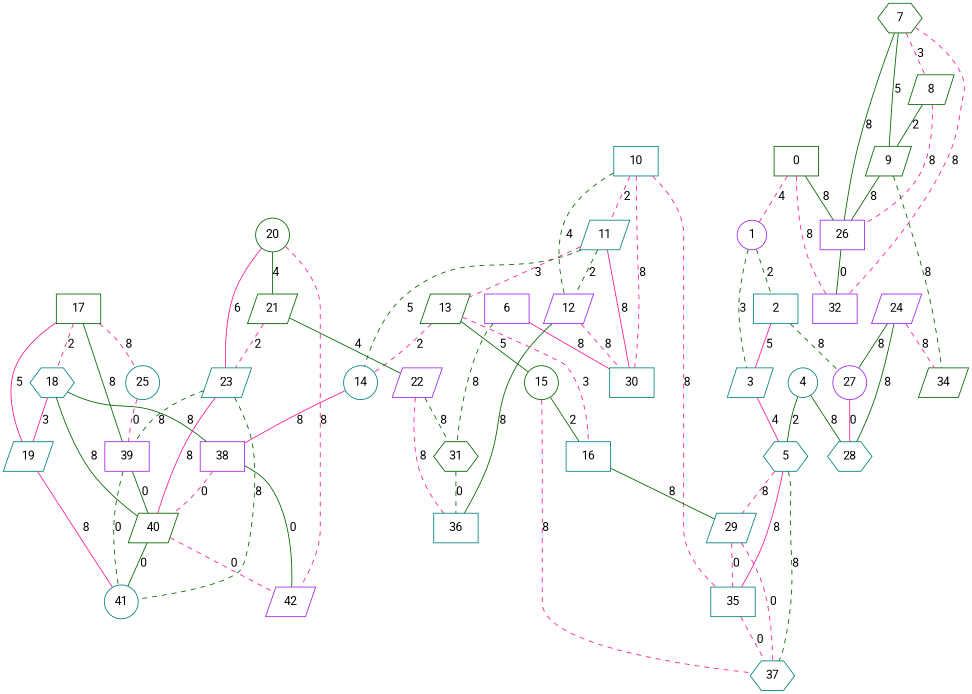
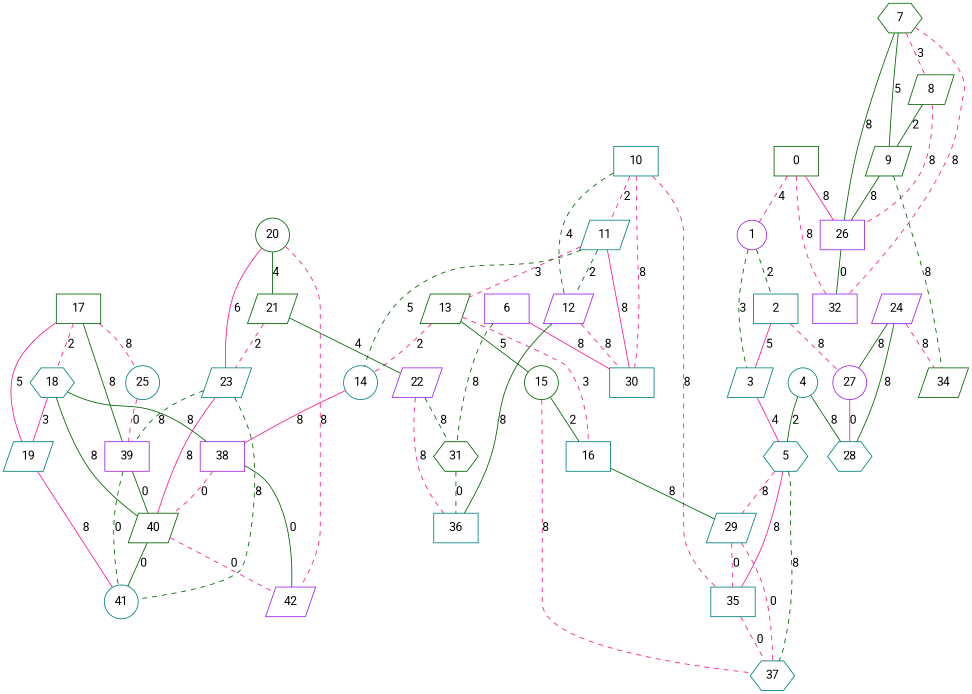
edge "0" -- "26": color darkgreen -> deeppink
edge "2" -- "27": color darkgreen -> deeppink
